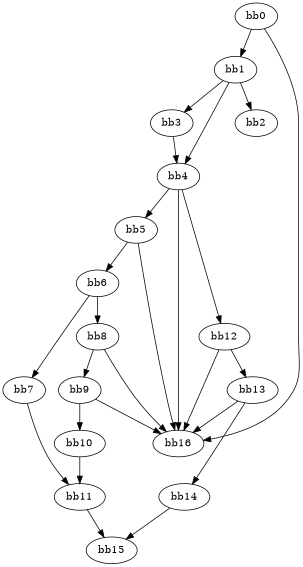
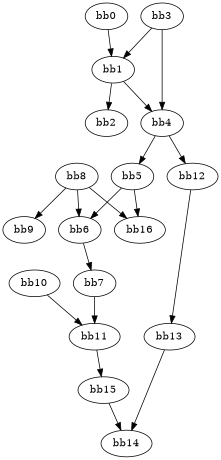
edge "bb1" -> "bb3": reversed
edge "bb0" -> "bb16": removed
edge "bb6" -> "bb8": reversed
edge "bb4" -> "bb16": removed
edge "bb12" -> "bb16": removed
edge "bb9" -> "bb10": removed
edge "bb9" -> "bb16": removed
edge "bb13" -> "bb16": removed
edge "bb14" -> "bb15": reversed
